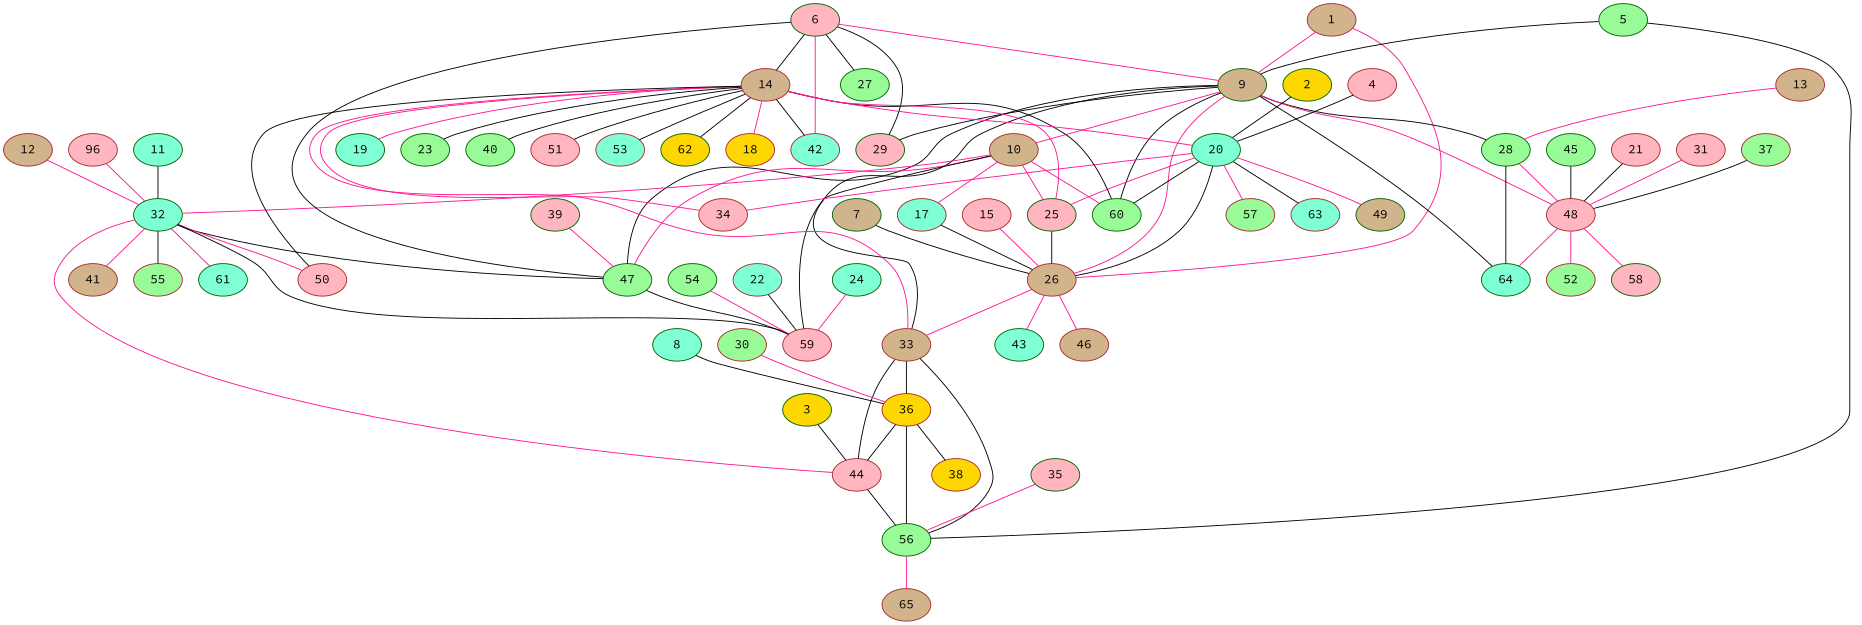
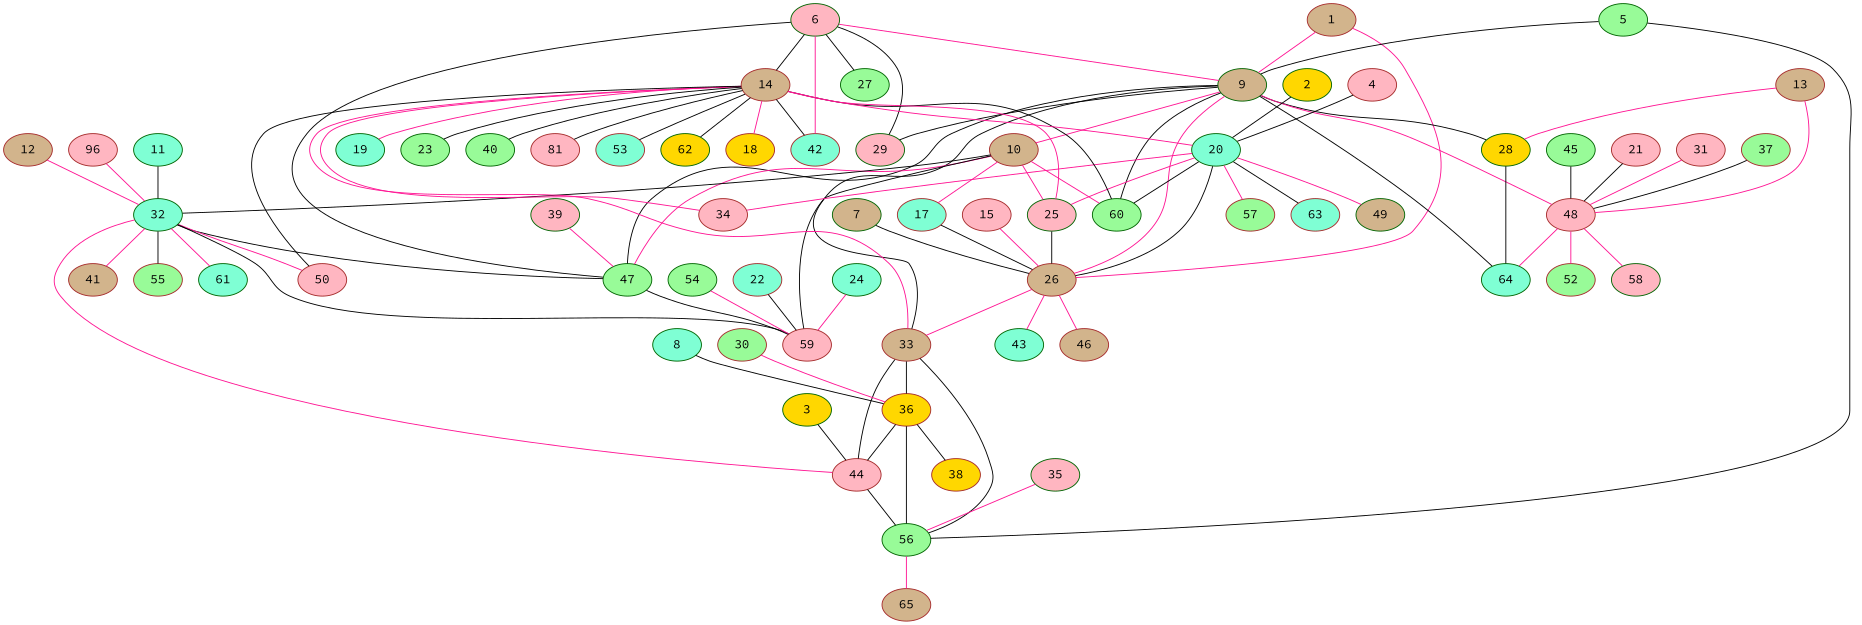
node "51": label "51" -> "81"
node "28": fillcolor palegreen -> gold
edge "28" -- "48": now "13" -- "48"
edge "10" -- "32": color deeppink -> black
